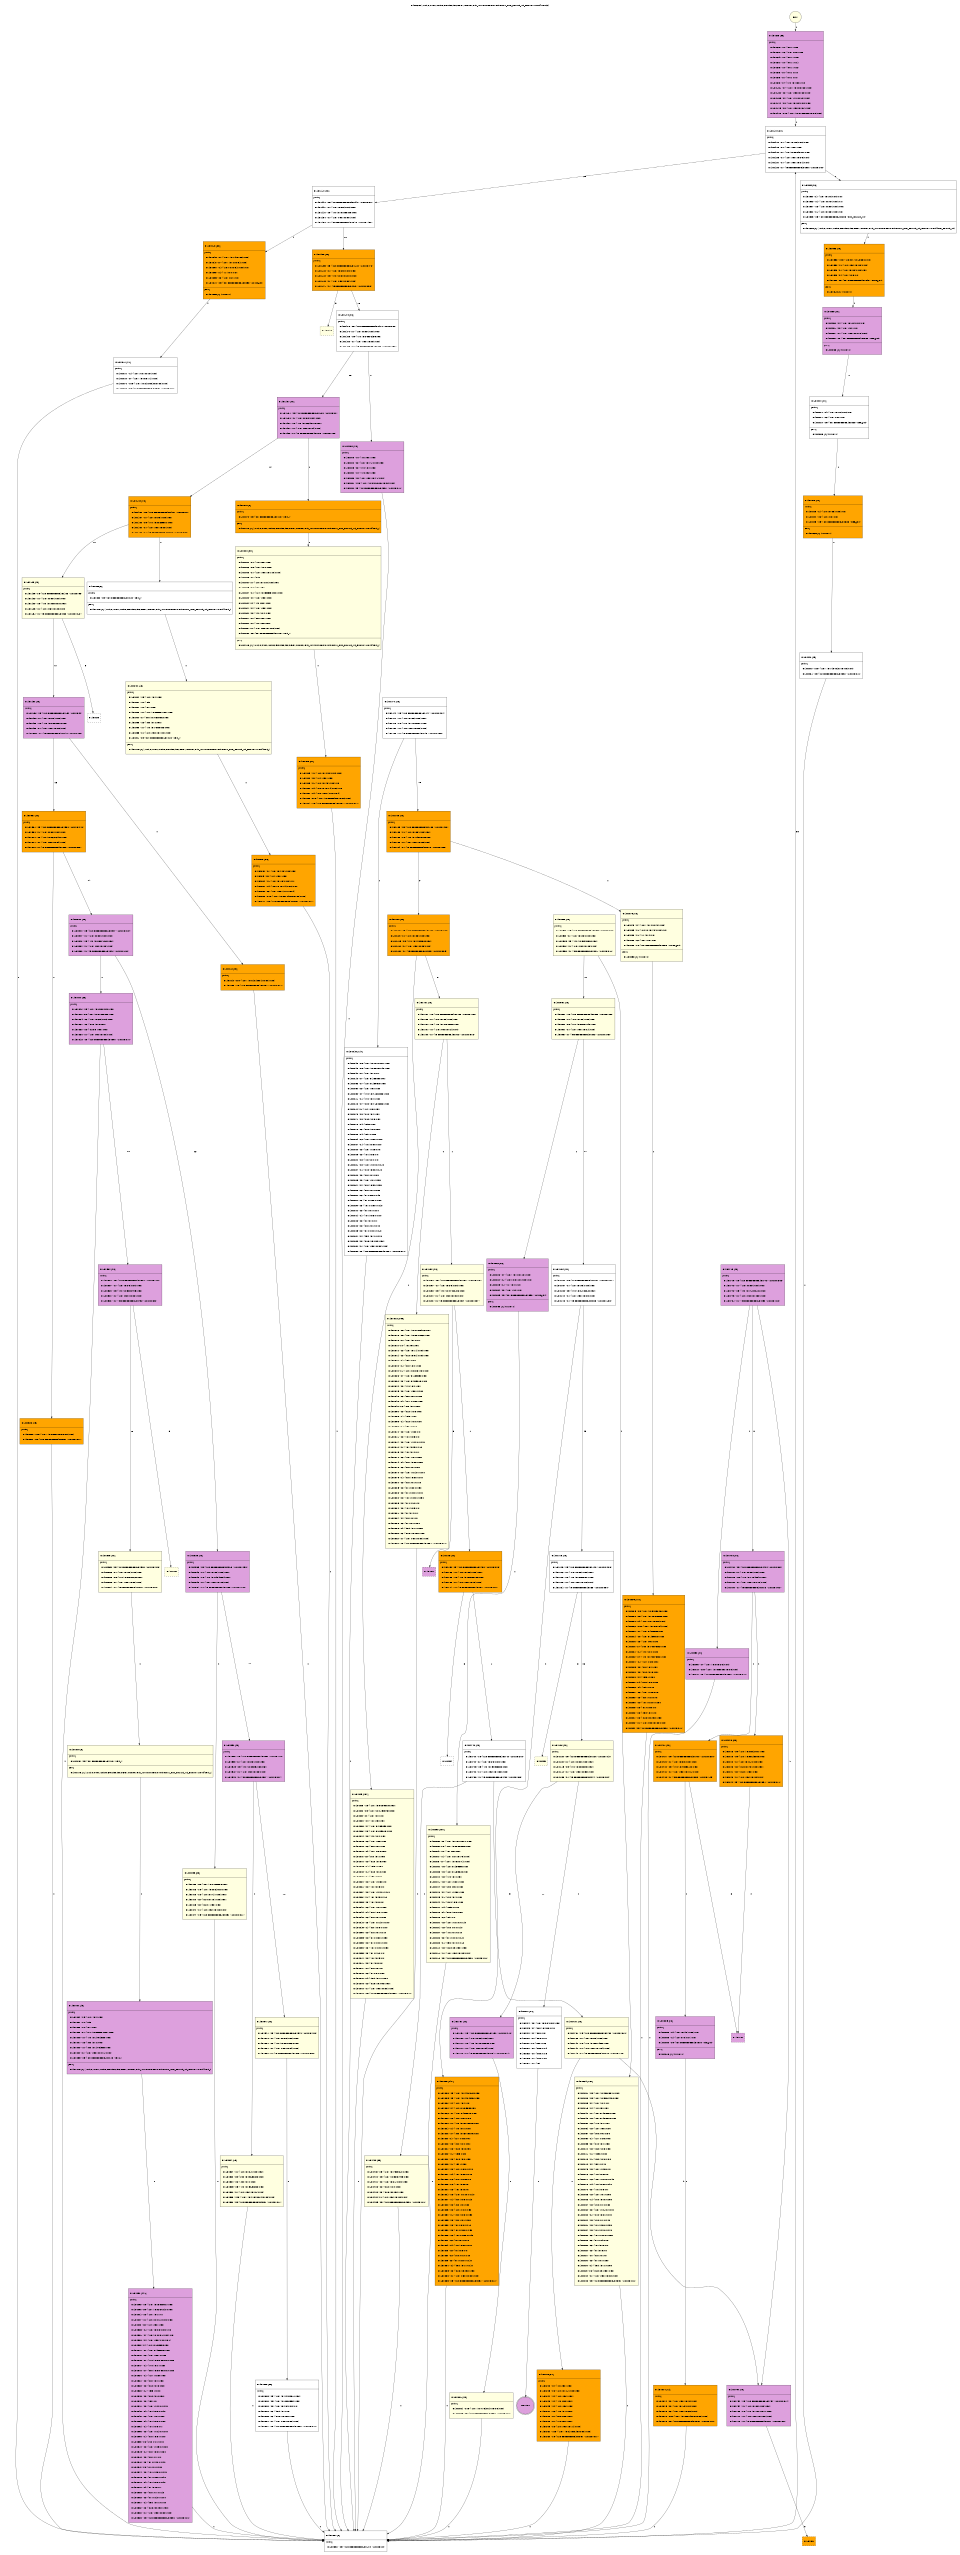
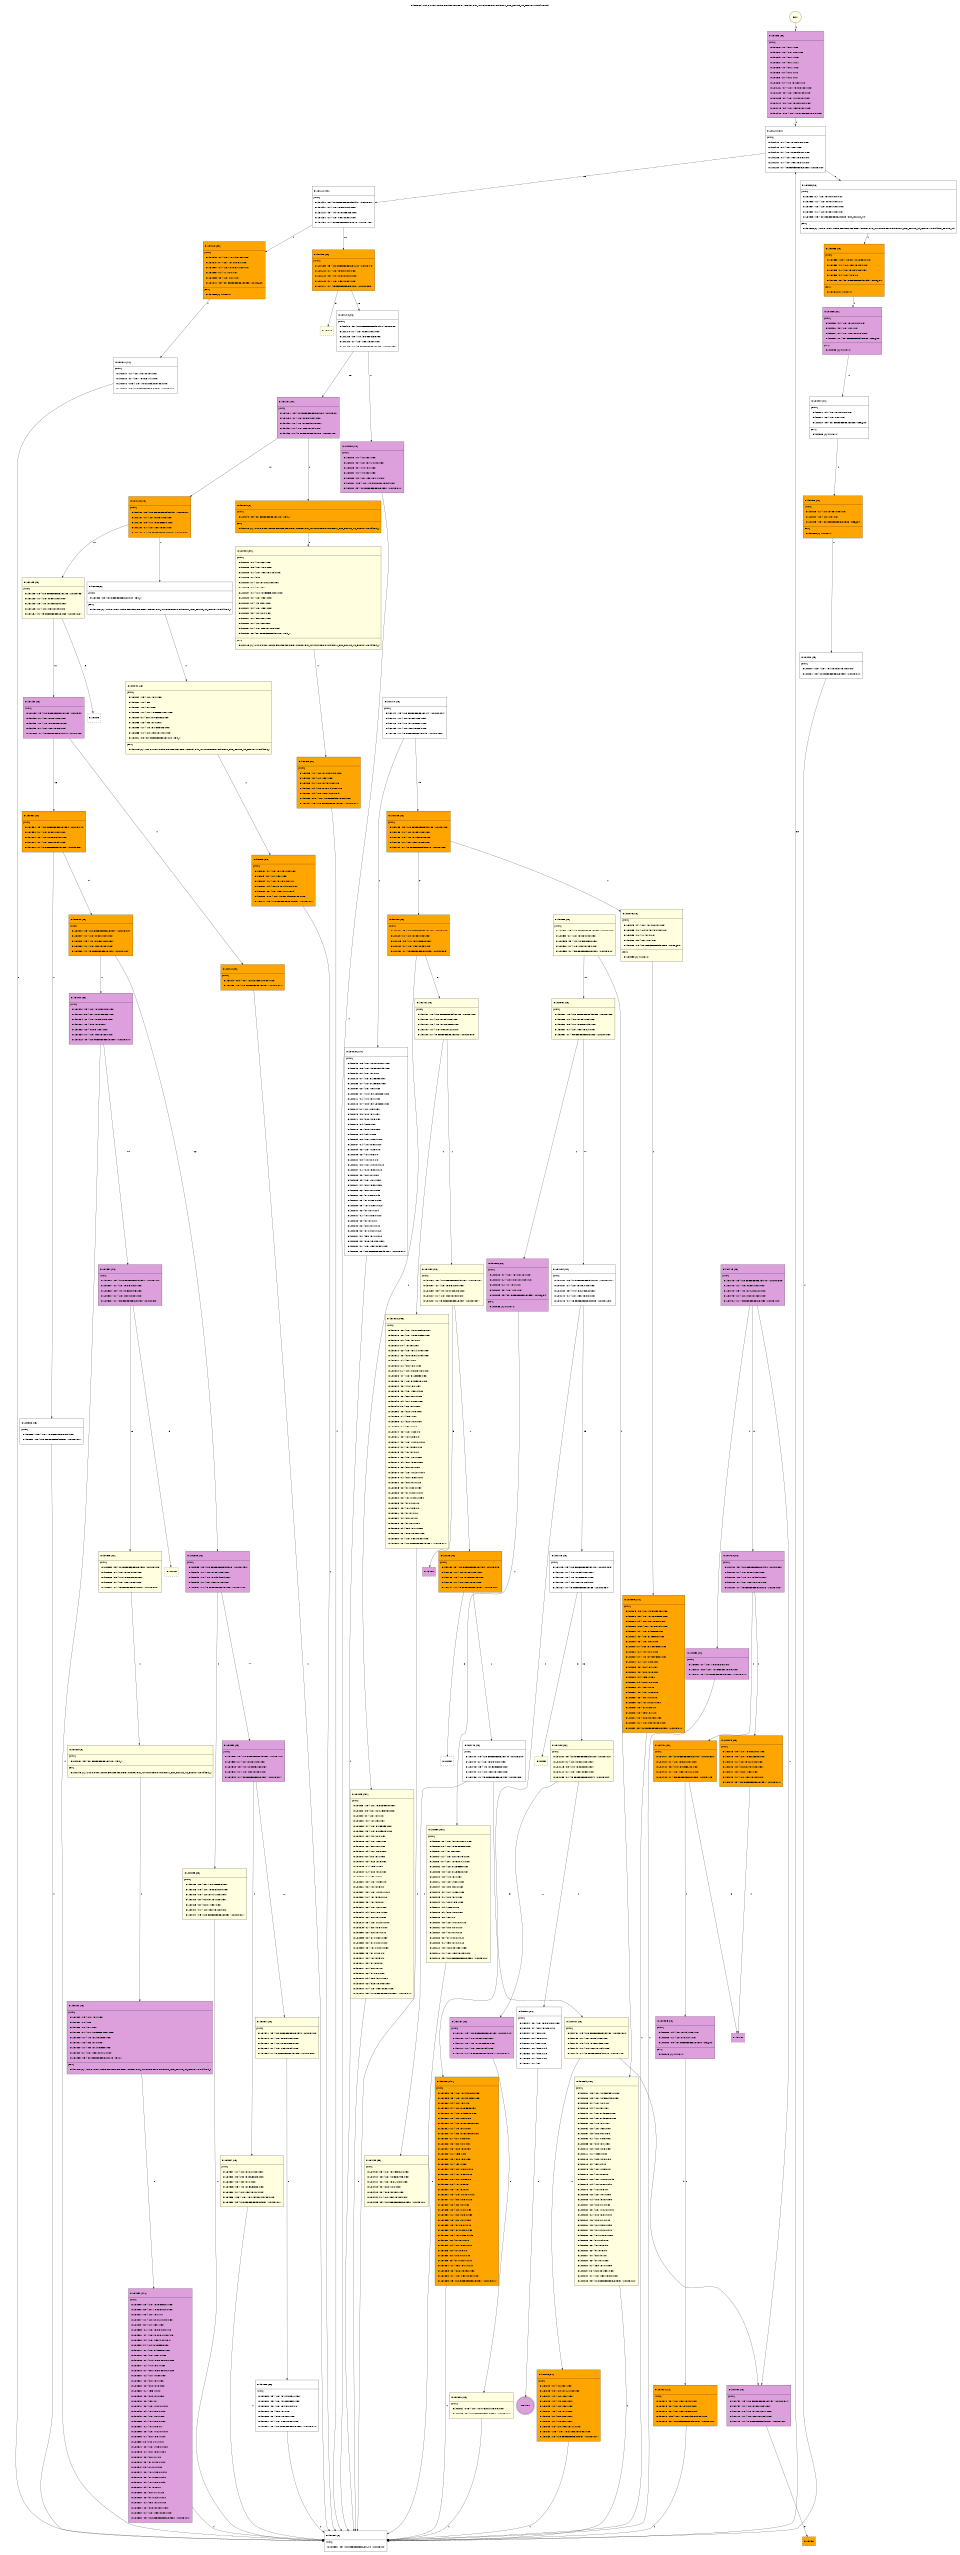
node "0x401522 [28]": fillcolor plum -> orange
node "0x401e98 [15]": fillcolor orange -> white
edge "0x4017cc [30]" -> "0x402056 [5]": removed, label "1"
